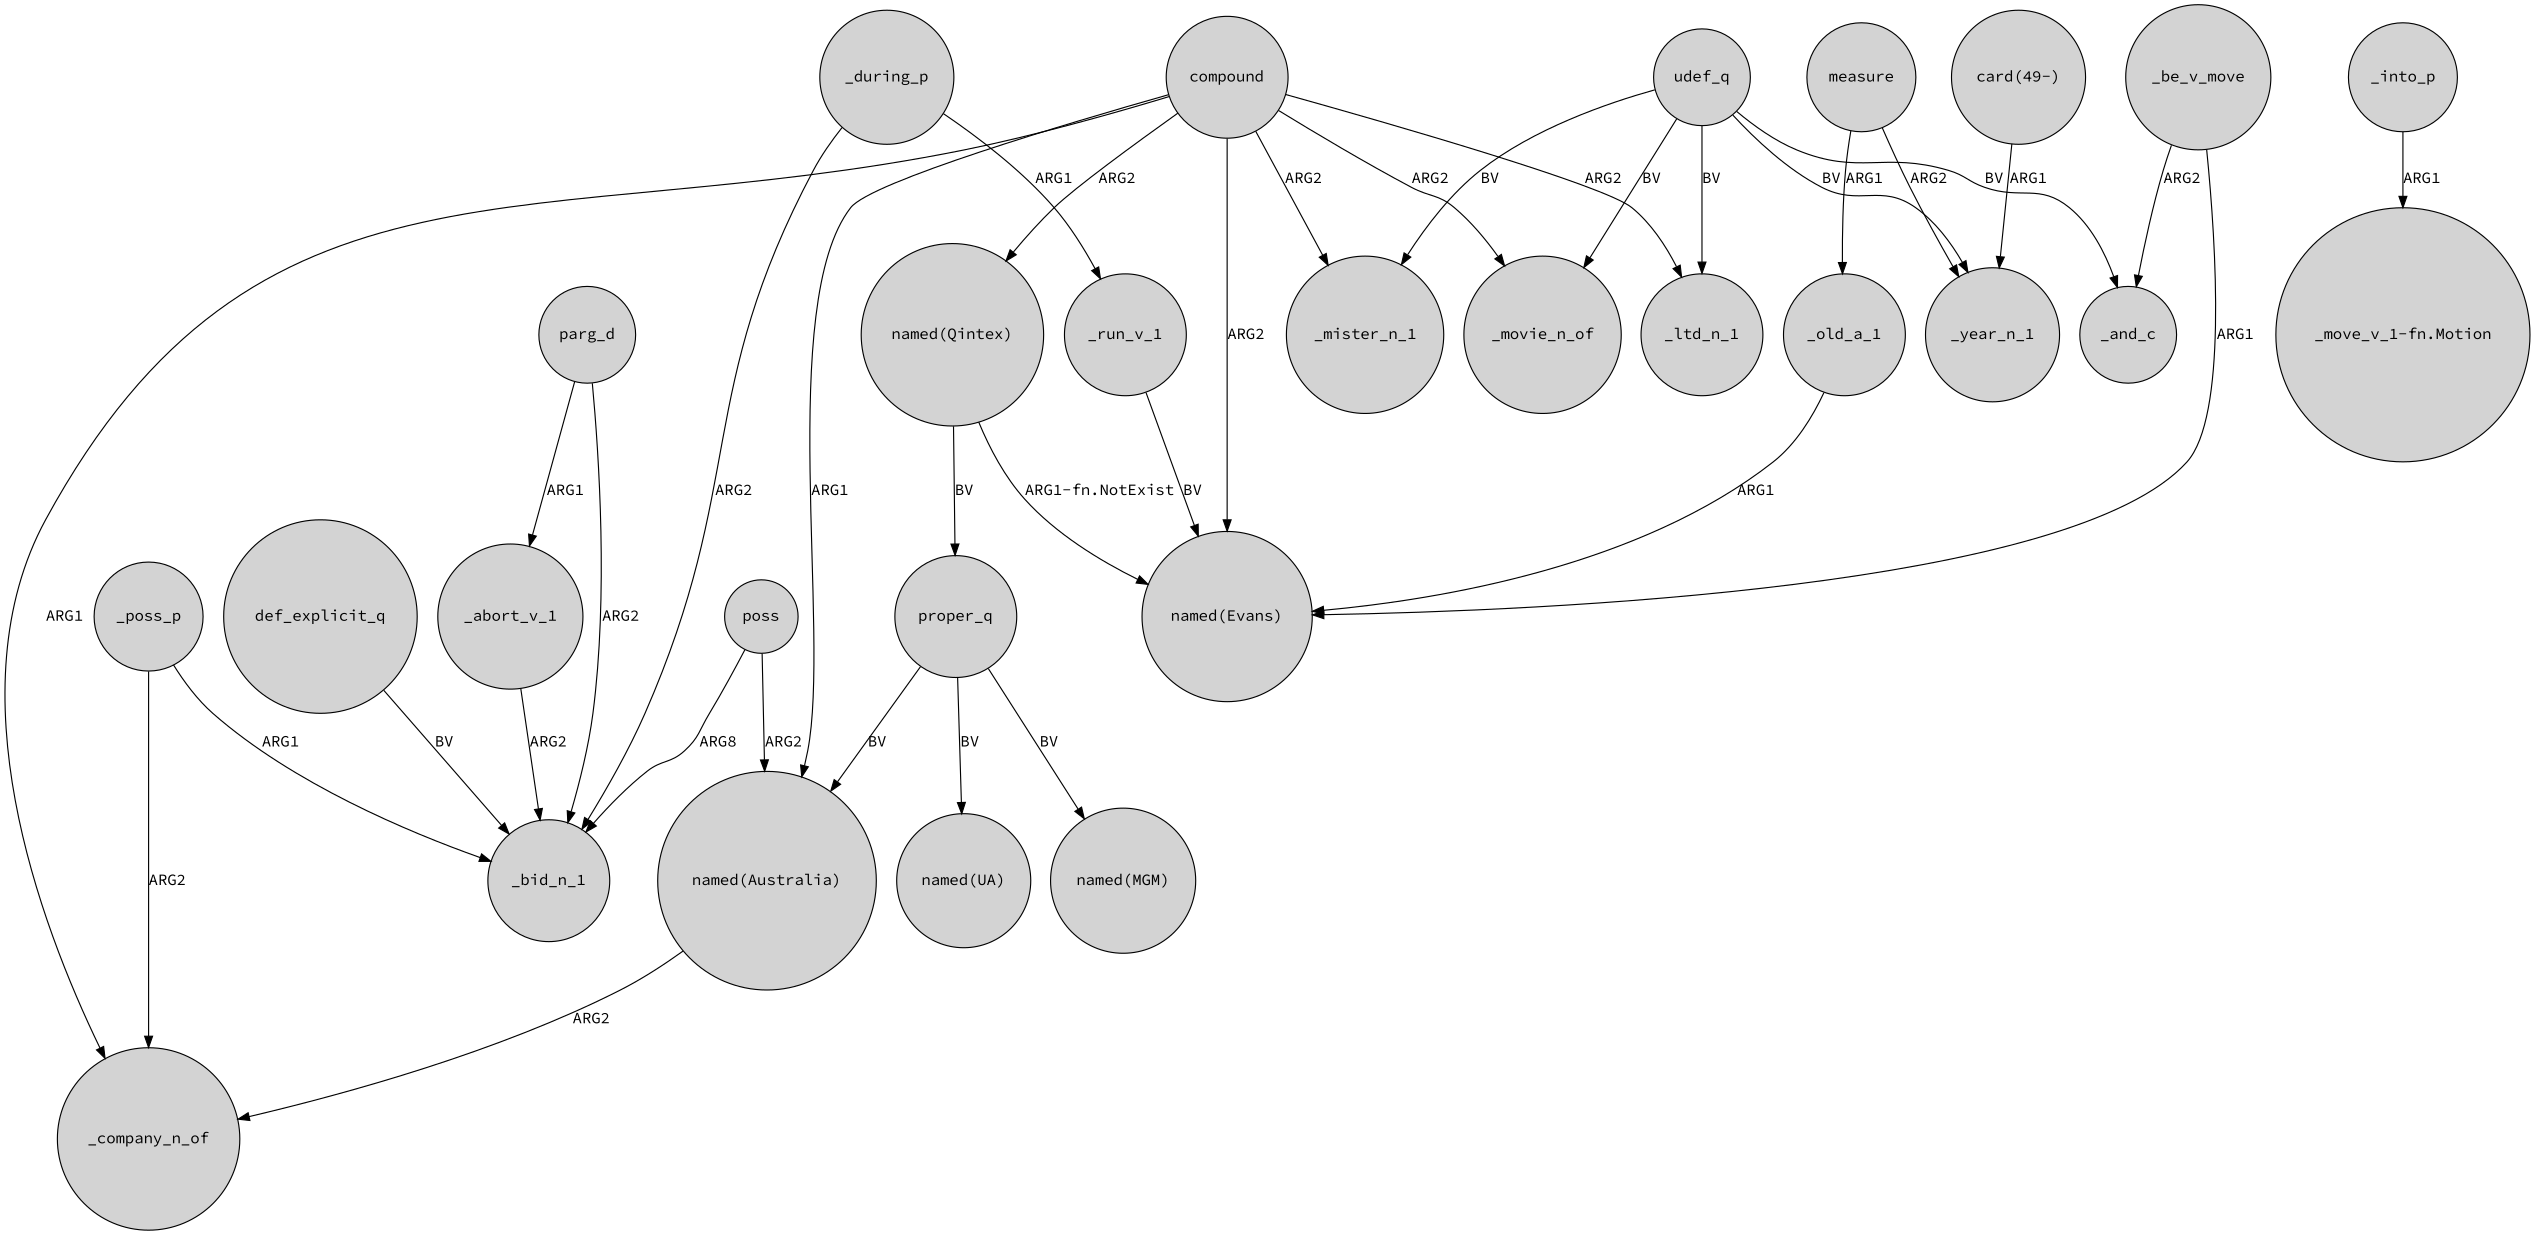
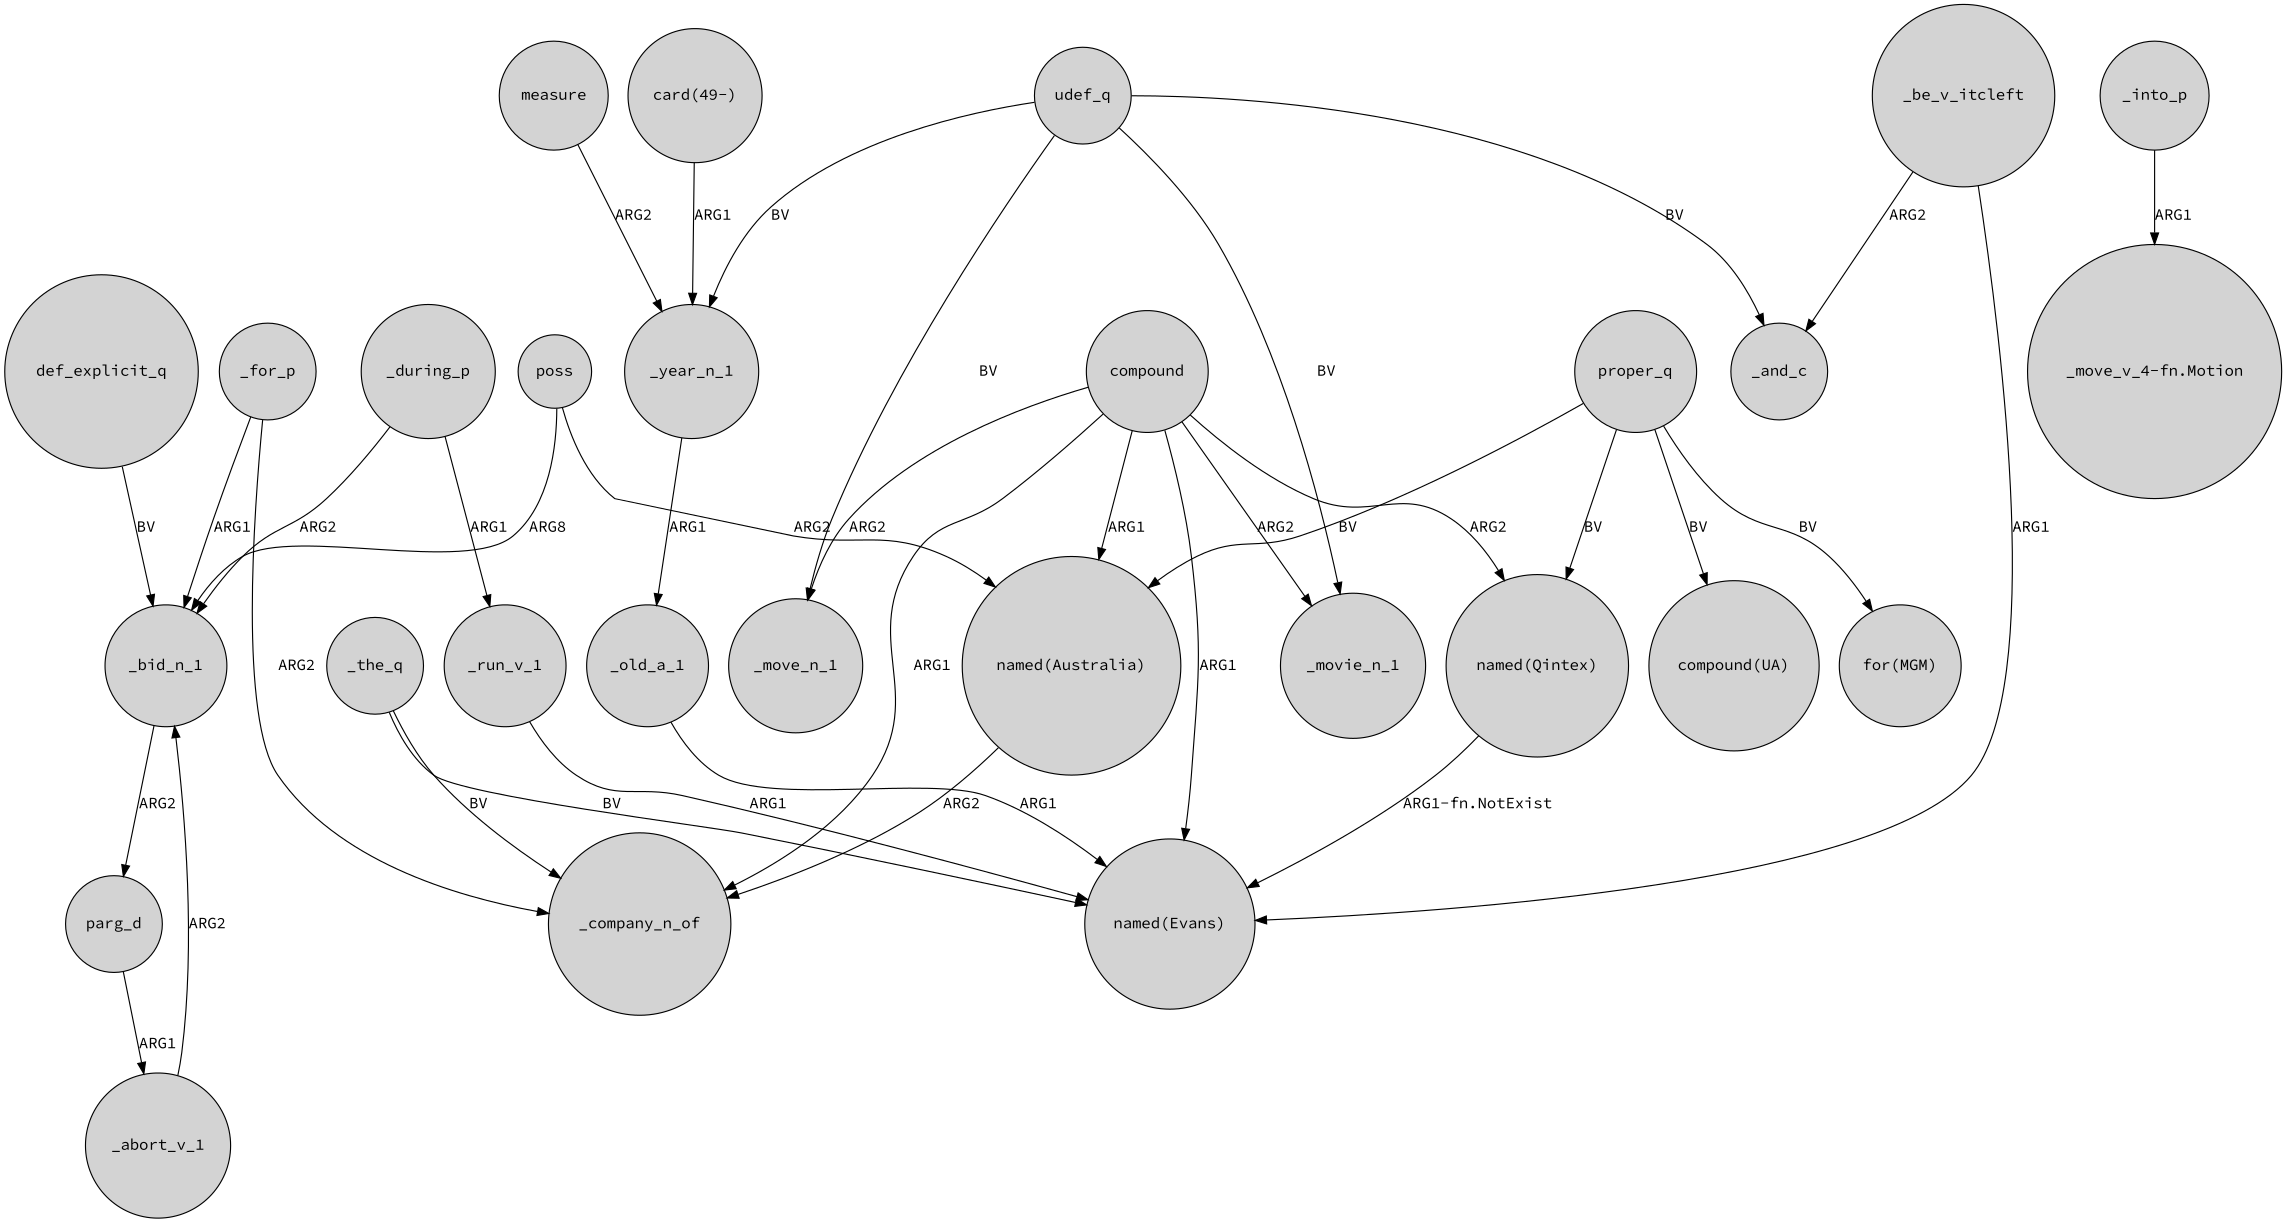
node "_be_v_move": label "_be_v_move" -> "_be_v_itcleft"
edge "measure" -> "_old_a_1": now "_year_n_1" -> "_old_a_1"
edge "compound" -> "named(Evans)": label "ARG2" -> "ARG1"
node "_mister_n_1": label "_mister_n_1" -> "_movie_n_1"
node "_movie_n_of": removed
node "_ltd_n_1": label "_ltd_n_1" -> "_move_n_1"
node "_move_v_1-fn.Motion": label "_move_v_1-fn.Motion" -> "_move_v_4-fn.Motion"
edge "named(Qintex)" -> "proper_q": reversed
edge "_run_v_1" -> "named(Evans)": label "BV" -> "ARG1"
edge "parg_d" -> "_bid_n_1": reversed
node "_poss_p": label "_poss_p" -> "_for_p"
node "_the_q": added
node "named(UA)": label "named(UA)" -> "compound(UA)"
node "named(MGM)": label "named(MGM)" -> "for(MGM)"
